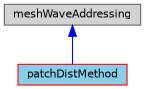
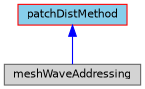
edge "patchDistMethod" -> "meshWaveAddressing": reversed
